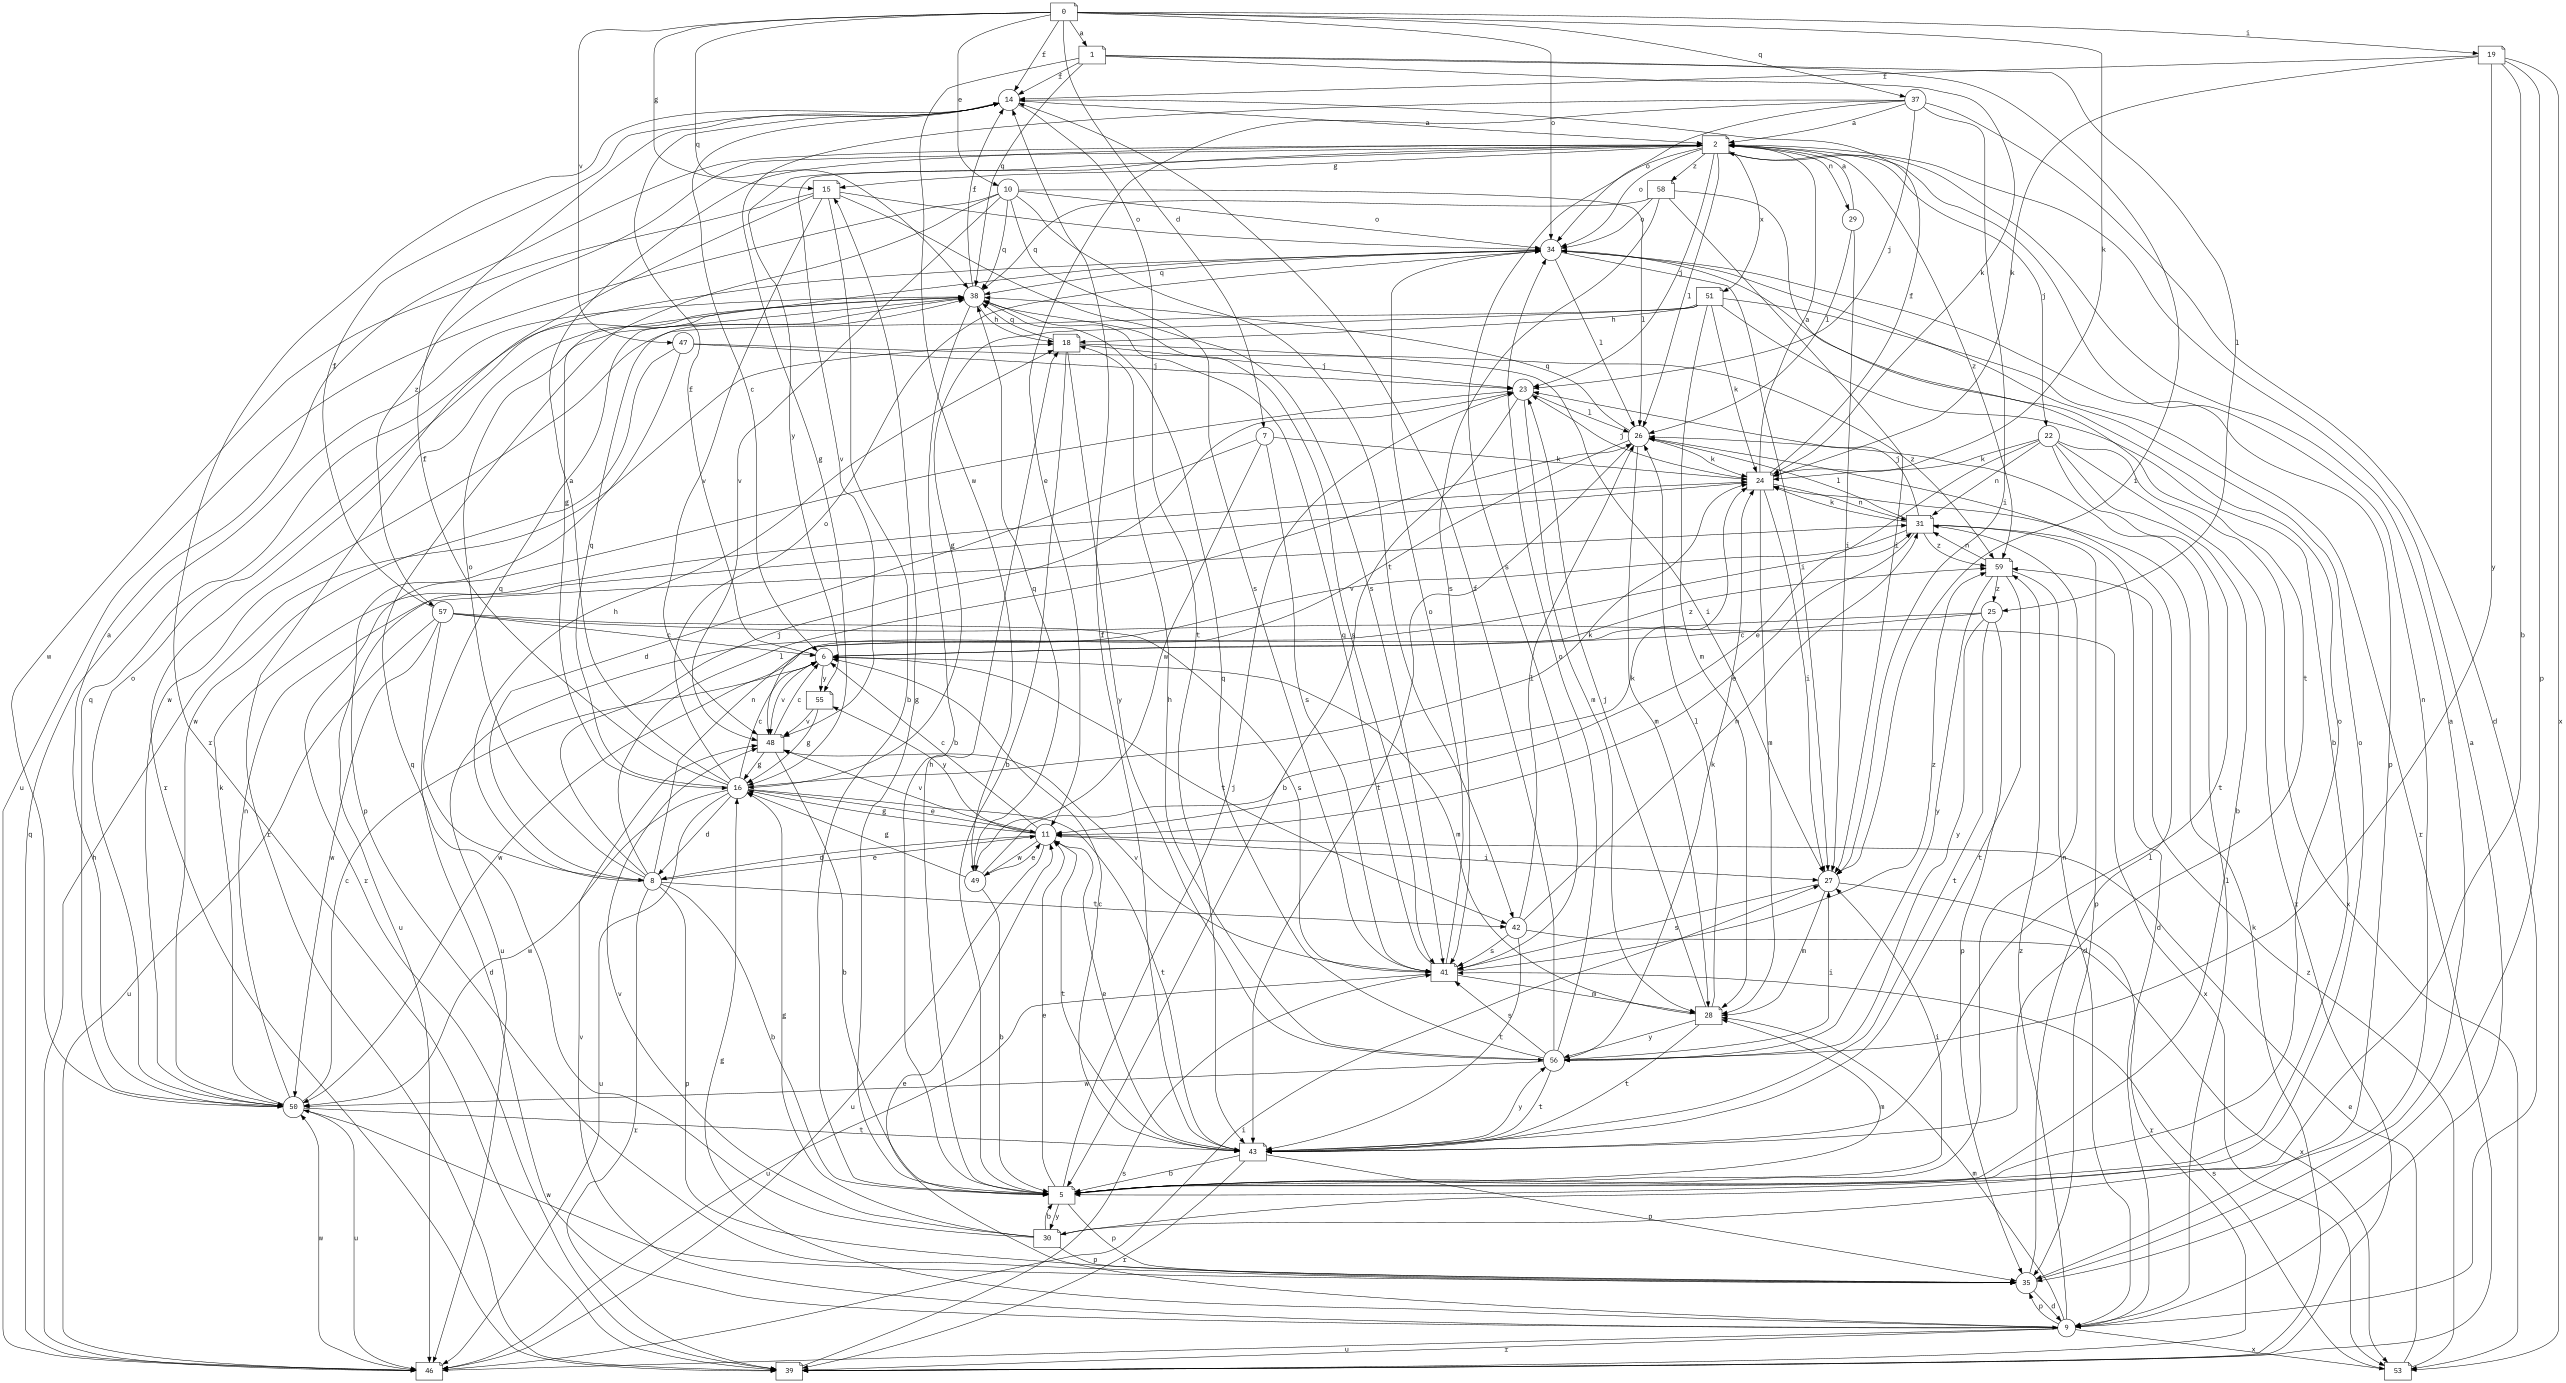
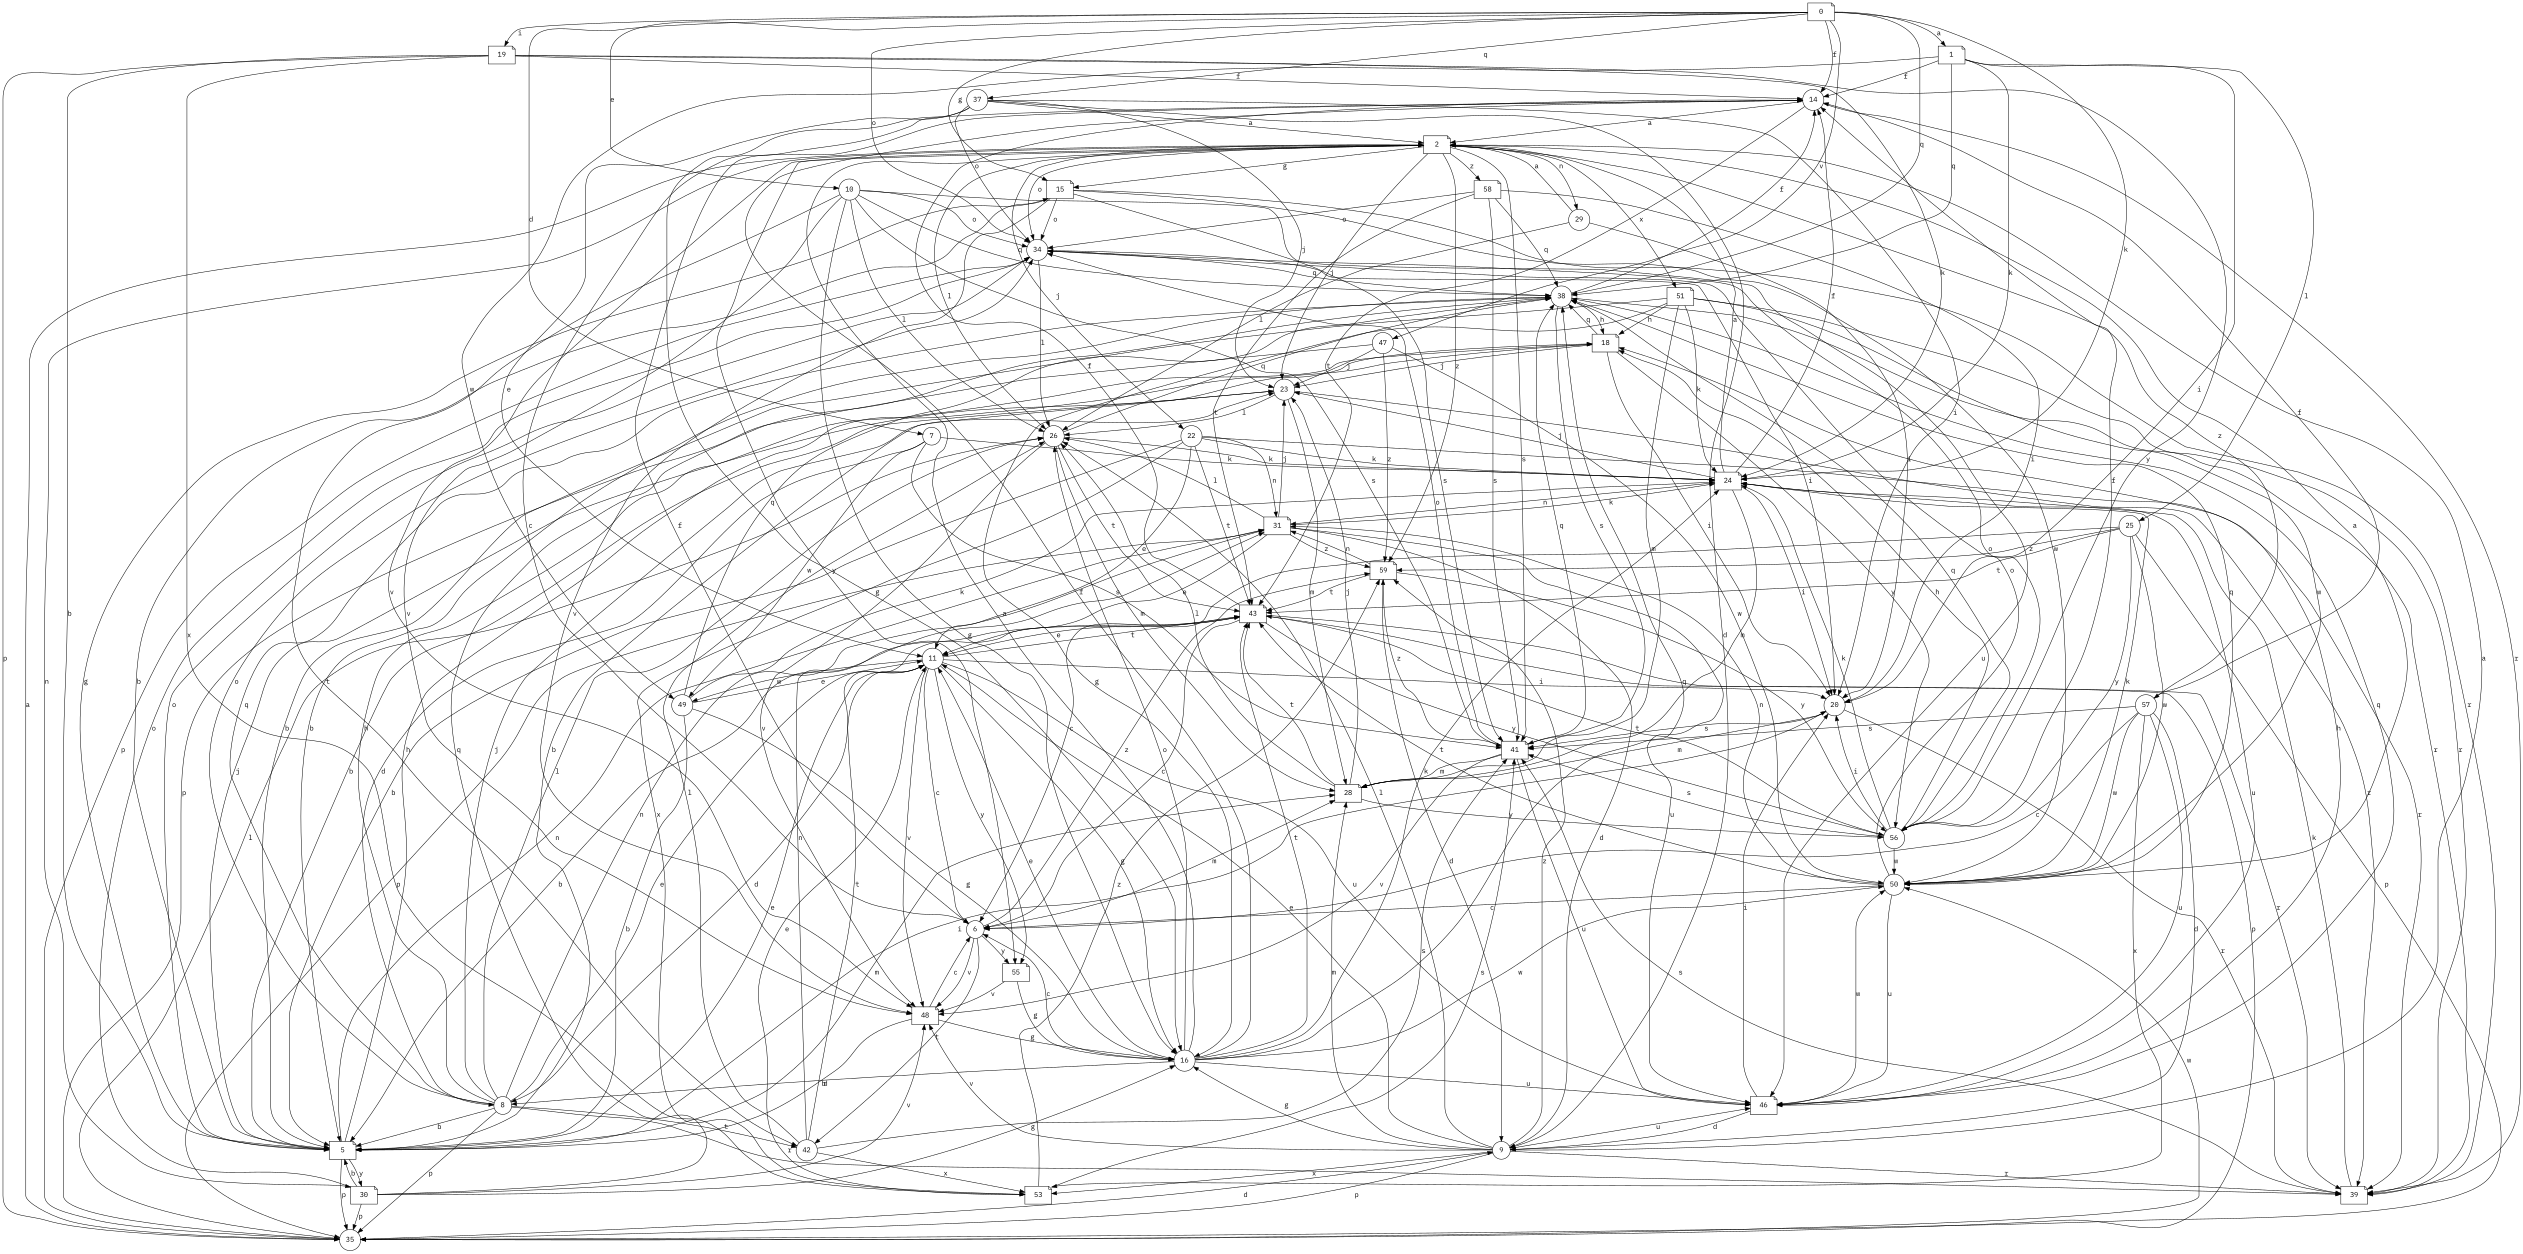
edge "16" -> "34": now "16" -> "26"
edge "59" -> "25": reversed
edge "28" -> "6": reversed
node "27": label "27" -> "20"
edge "46" -> "9": added, label "d"
